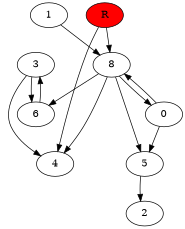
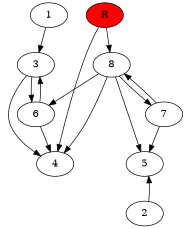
edge "1" -> "8": now "1" -> "3"
node "0": label "0" -> "7"
edge "6" -> "4": added
edge "5" -> "2": reversed
